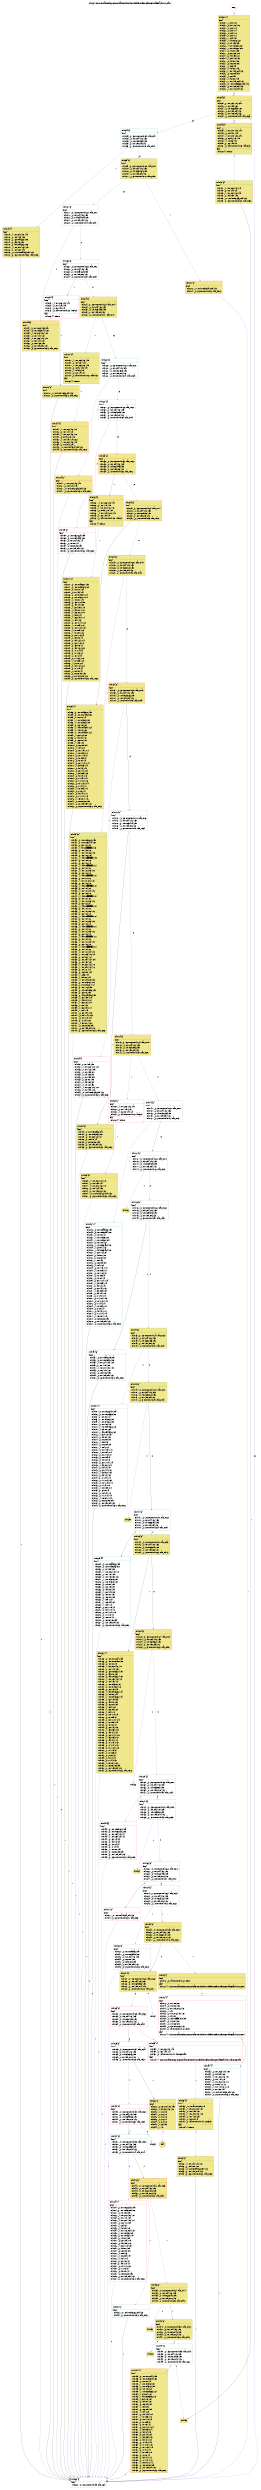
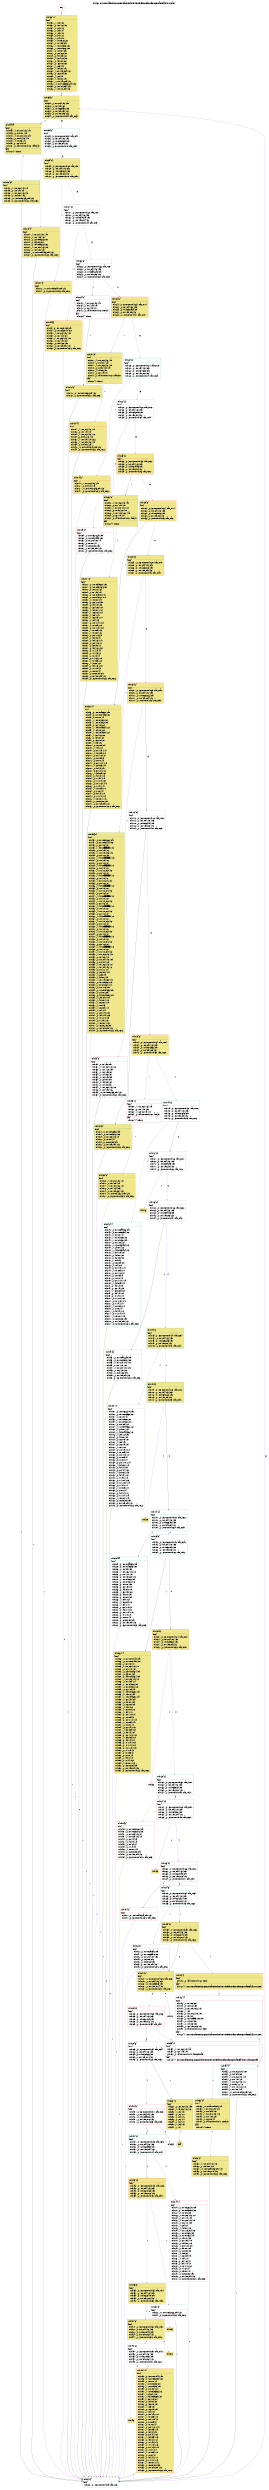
edge "0x401bc7 [32]" -> "0x4019b3": now "0x401bc7 [32]" -> "0x402373 [5]"
node "0x4017f3 [28]": fillcolor khaki -> white
